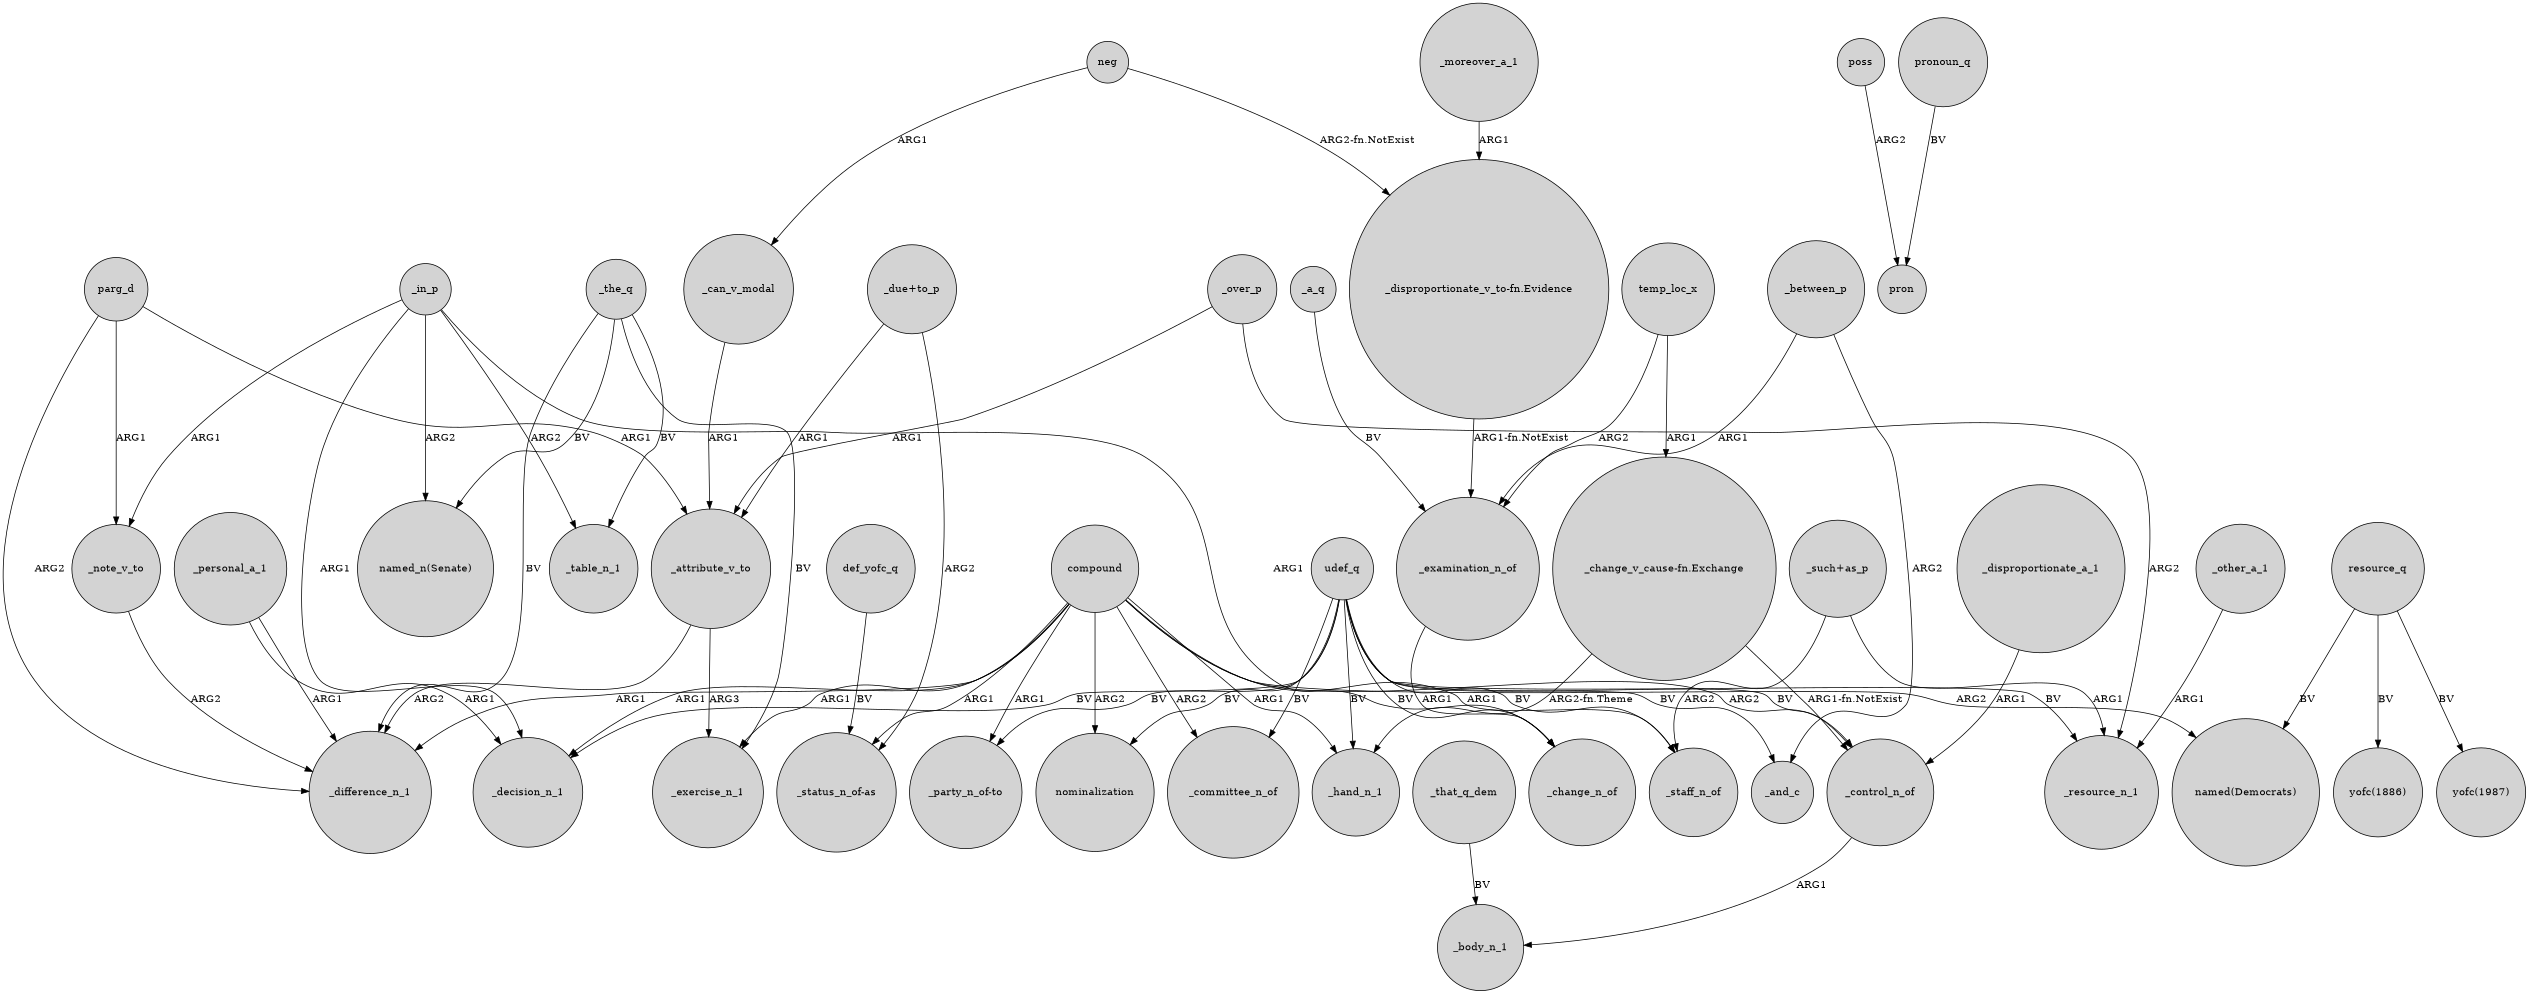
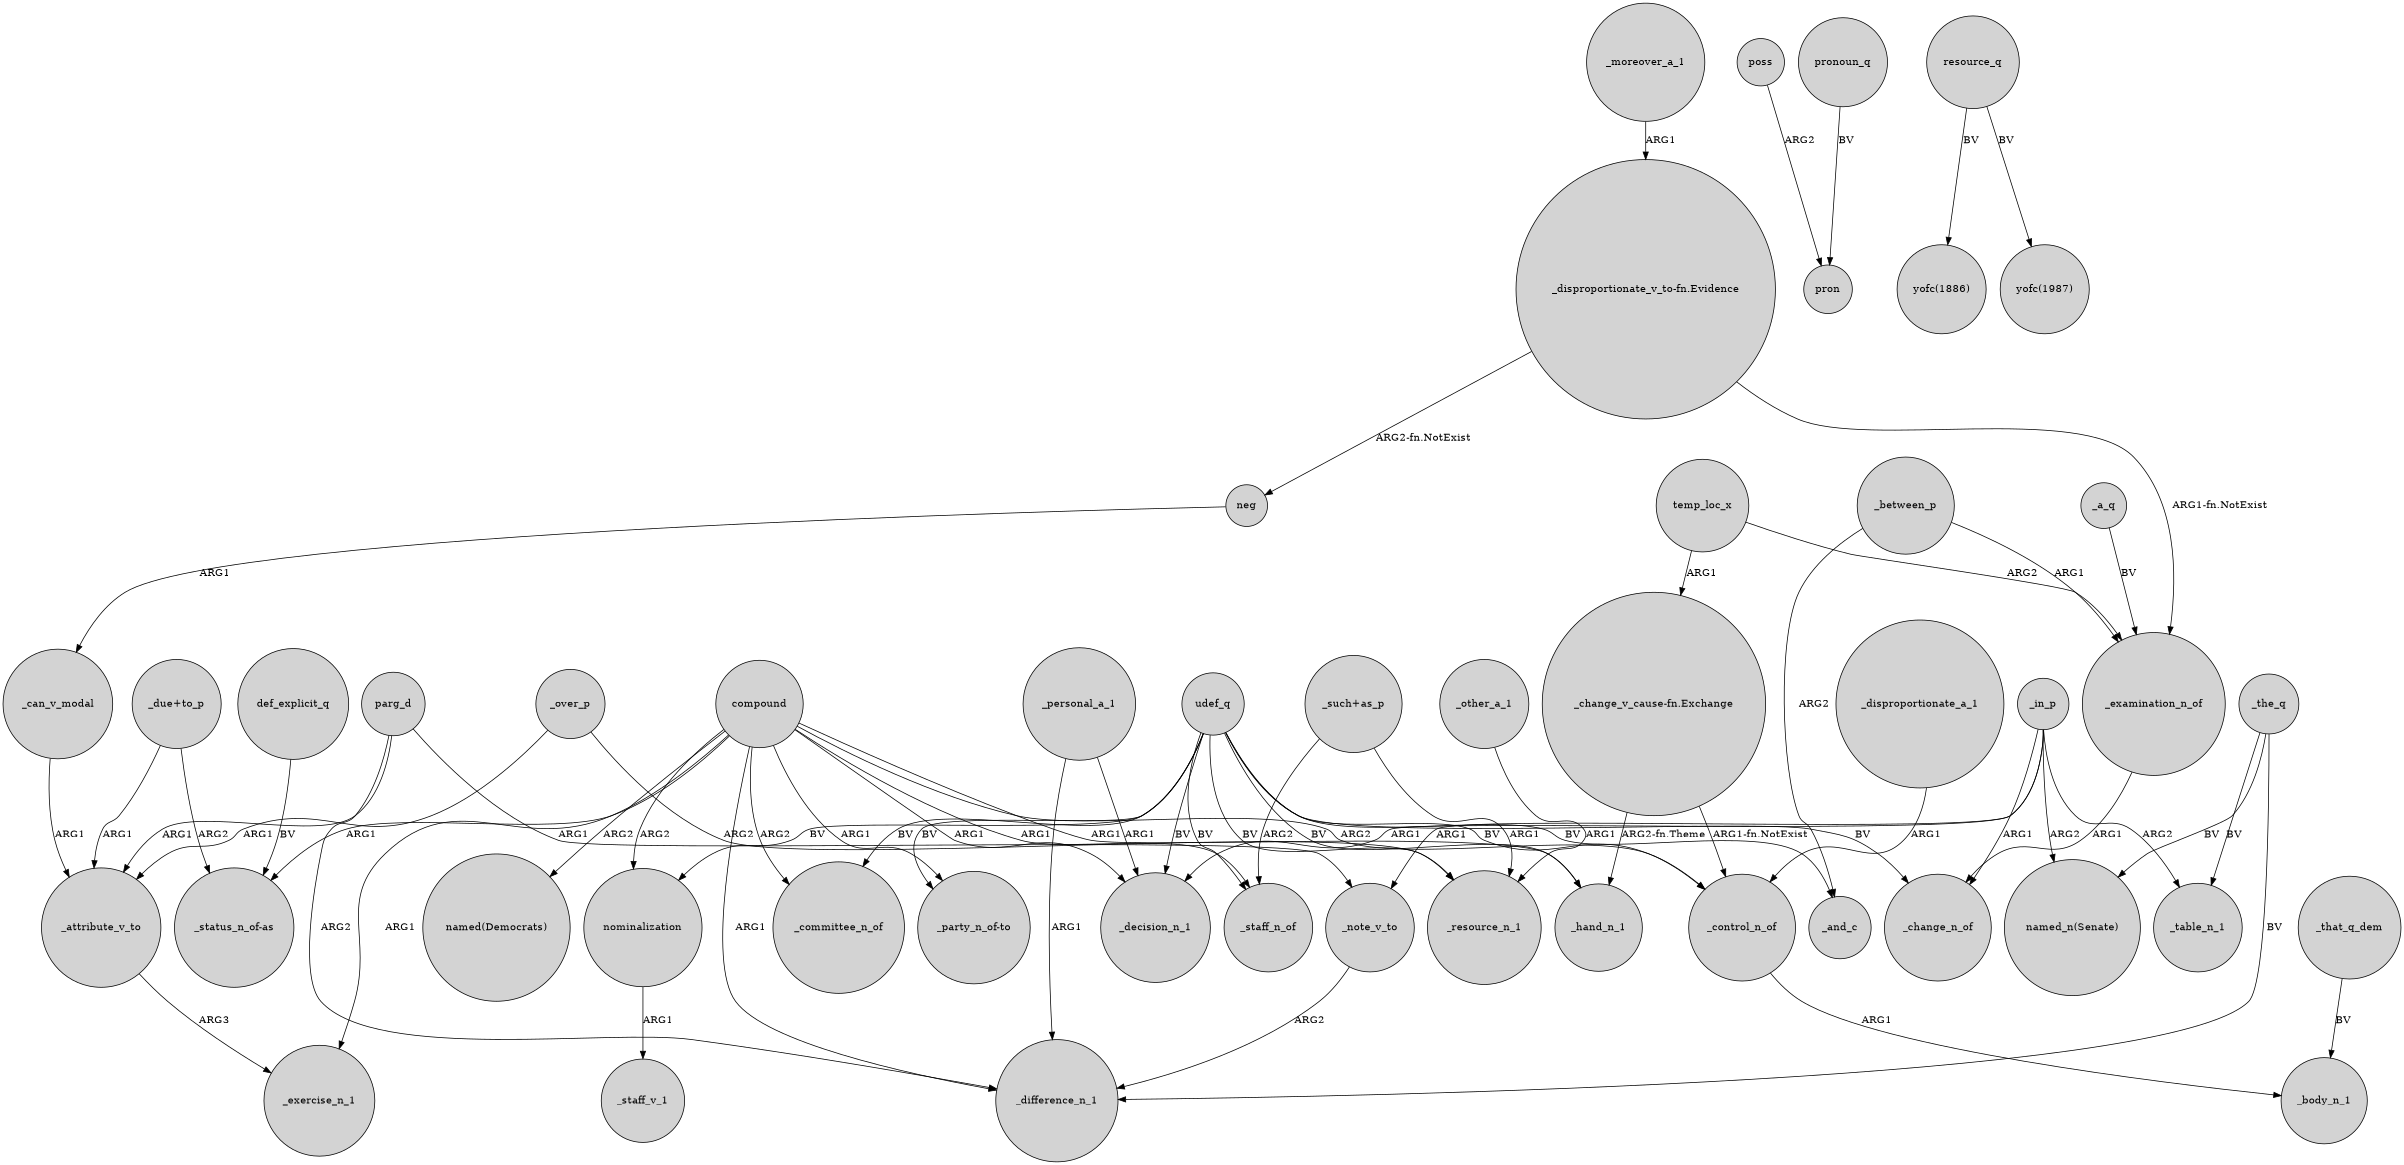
edge "neg" -> "_disproportionate_v_to-fn.Evidence": reversed
edge "_the_q" -> "_exercise_n_1": removed, label "BV"
node "def_yofc_q": label "def_yofc_q" -> "def_explicit_q"
edge "resource_q" -> "named(Democrats)": removed, label "BV"
edge "_attribute_v_to" -> "_difference_n_1": removed, label "ARG2"
node "_staff_v_1": added
